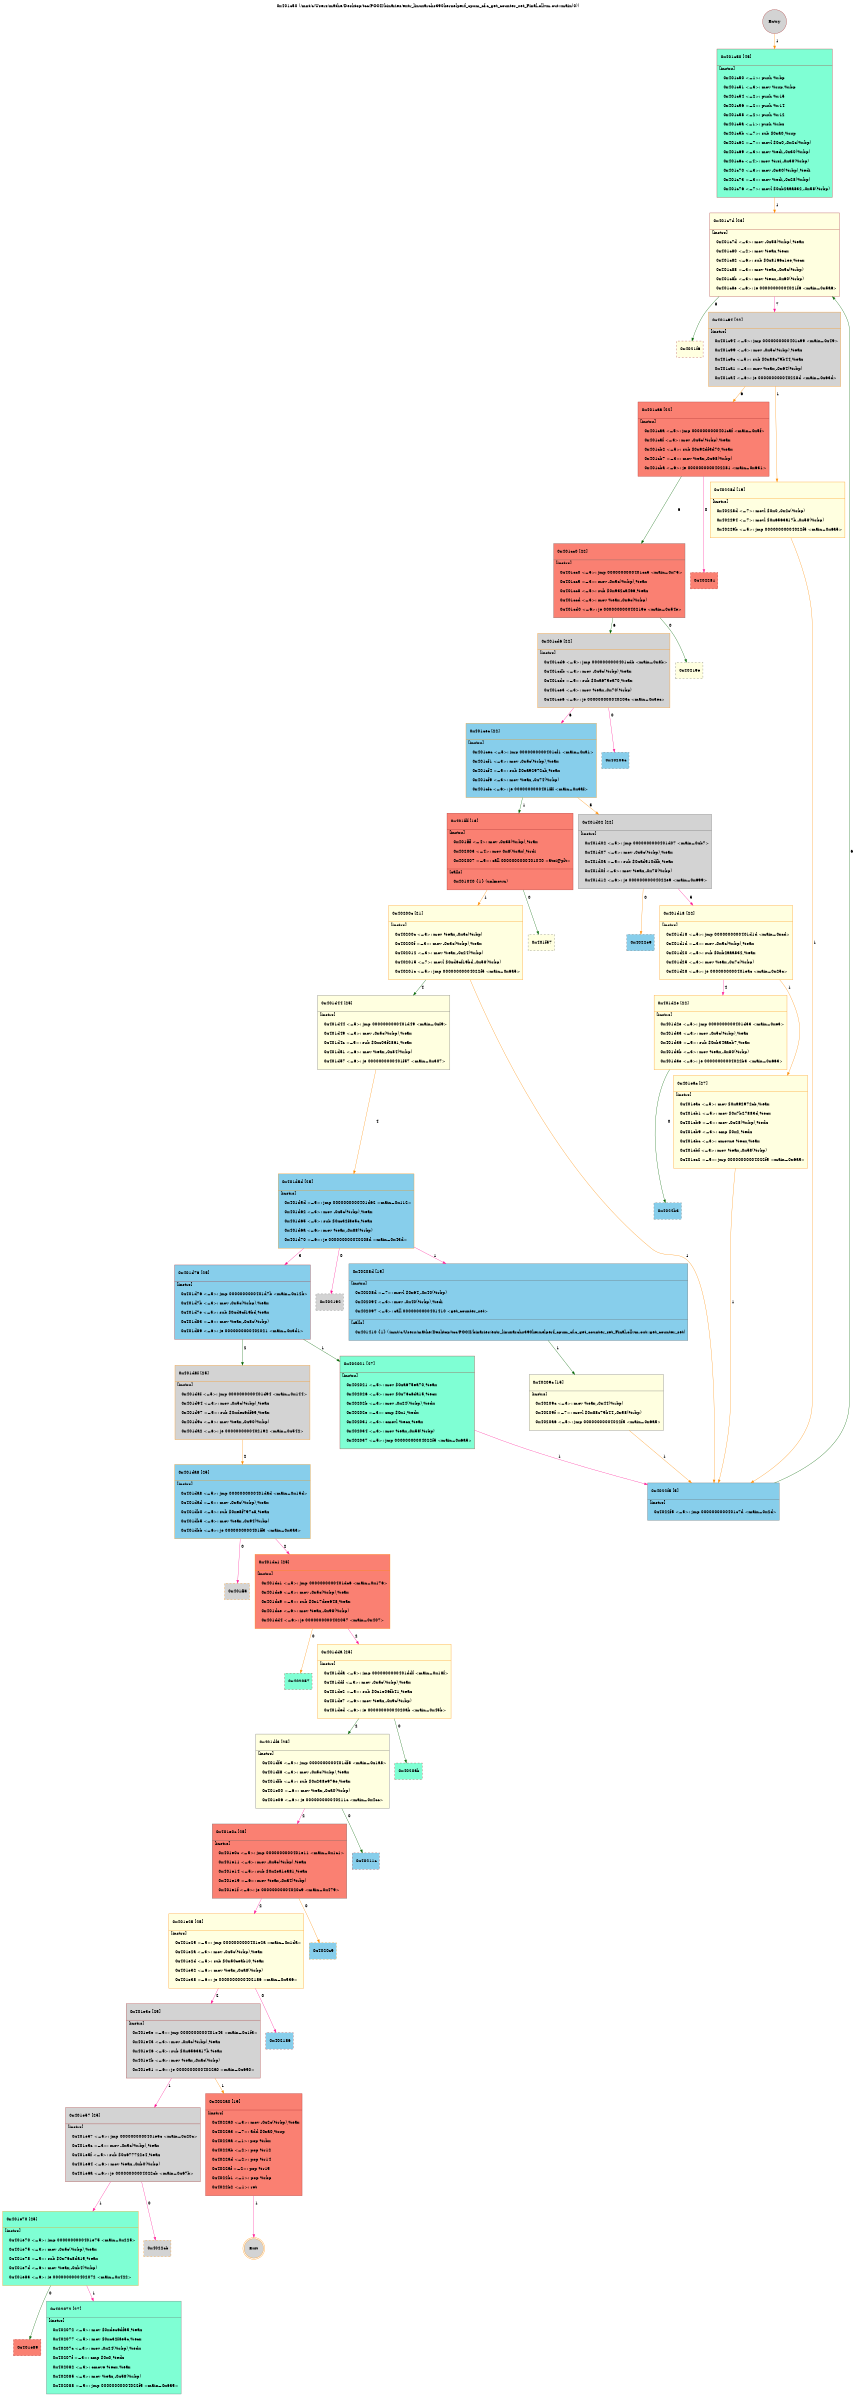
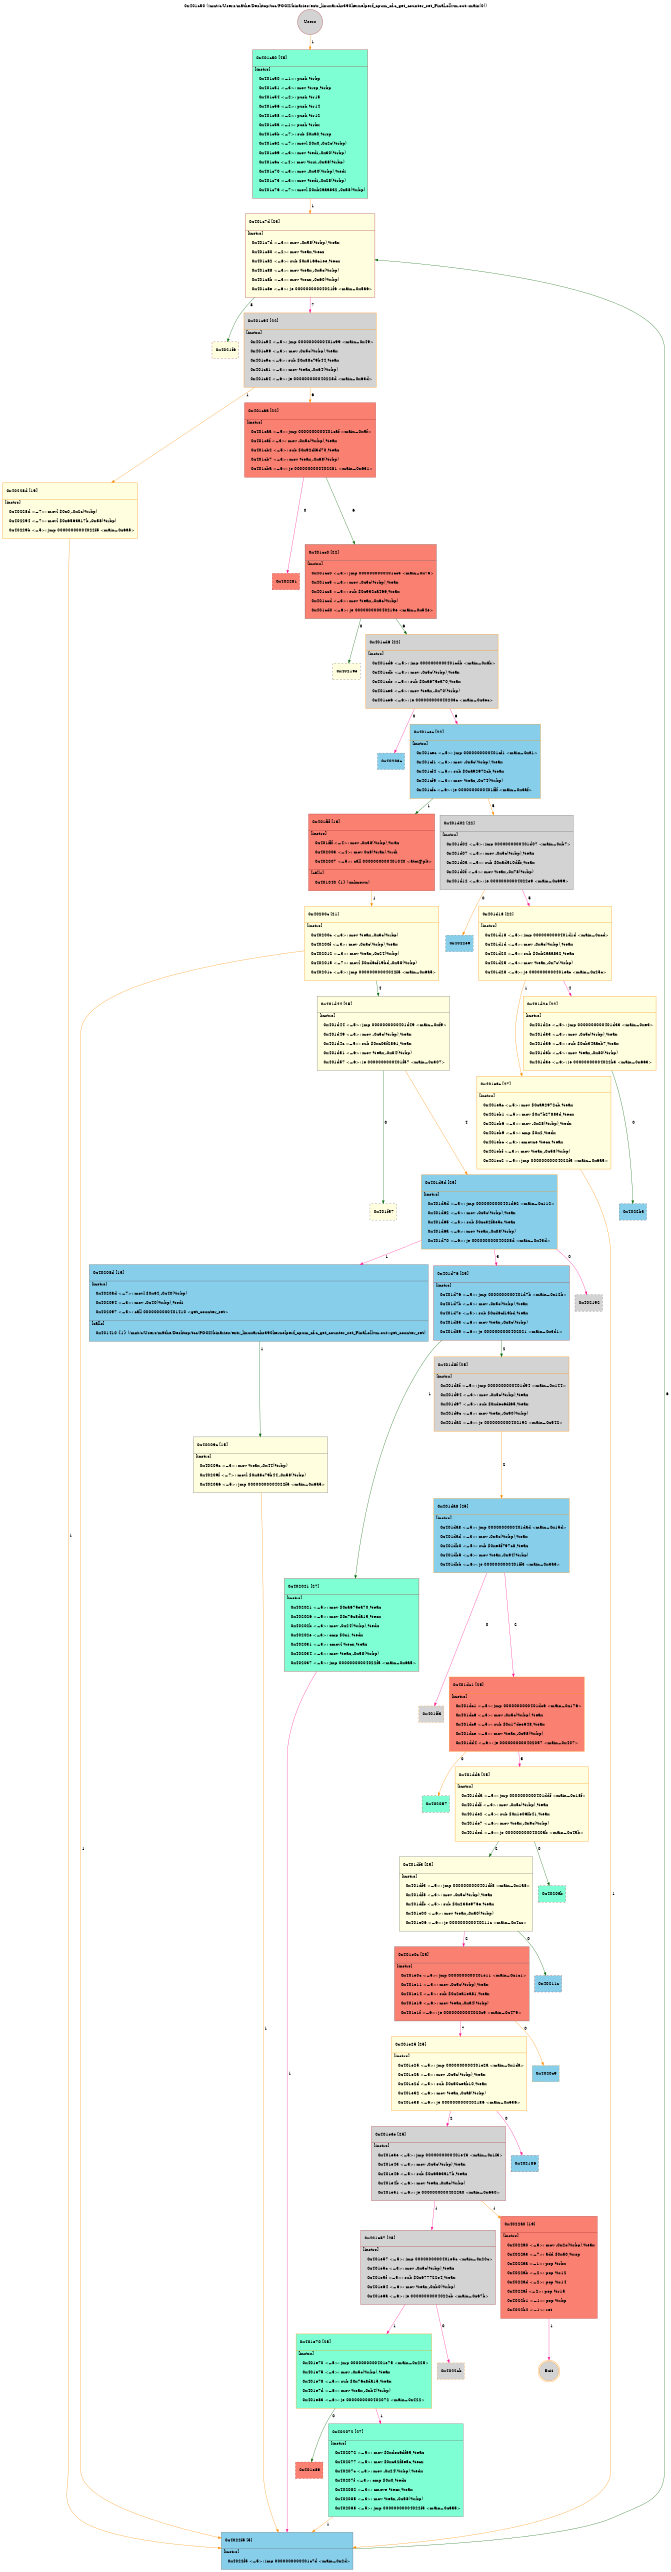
node "Entry": label "Entry" -> "Users"
edge "0x401fff [13]" -> "0x401f57": now "0x401d44 [25]" -> "0x401f57"
edge "0x401dc1 [25]" -> "0x401dda [25]": label " 2" -> " 5"
edge "0x401e0c [25]" -> "0x401e25 [25]": label " 2" -> " 7"
edge "0x402072 [27]" -> "0x4022f5 [5]": added, label "1"
